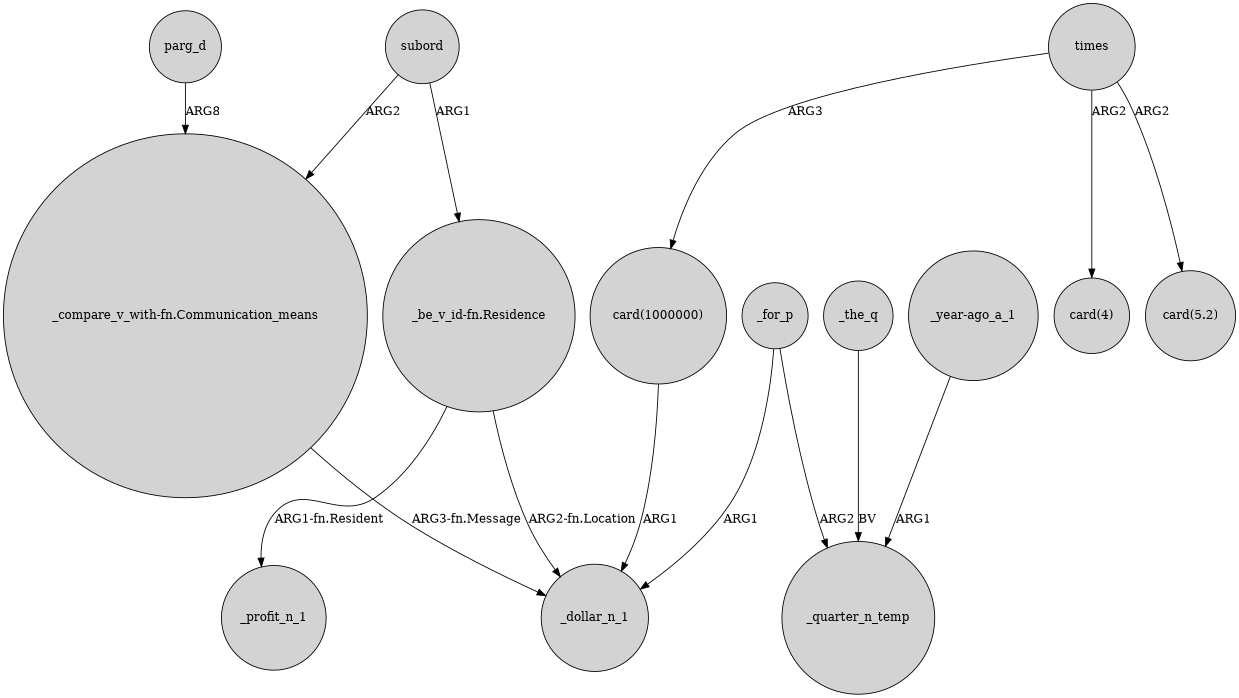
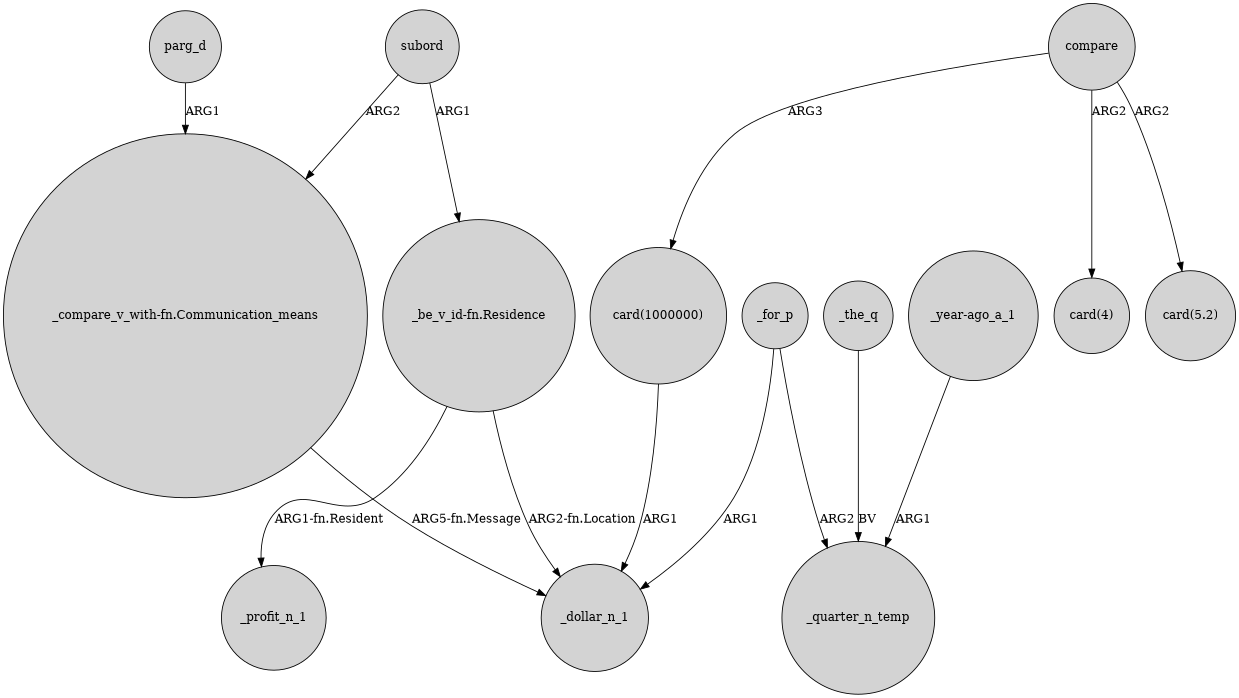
node "times": label "times" -> "compare"
edge "parg_d" -> "_compare_v_with-fn.Communication_means": label "ARG8" -> "ARG1"
edge "_compare_v_with-fn.Communication_means" -> "_dollar_n_1": label "ARG3-fn.Message" -> "ARG5-fn.Message"
